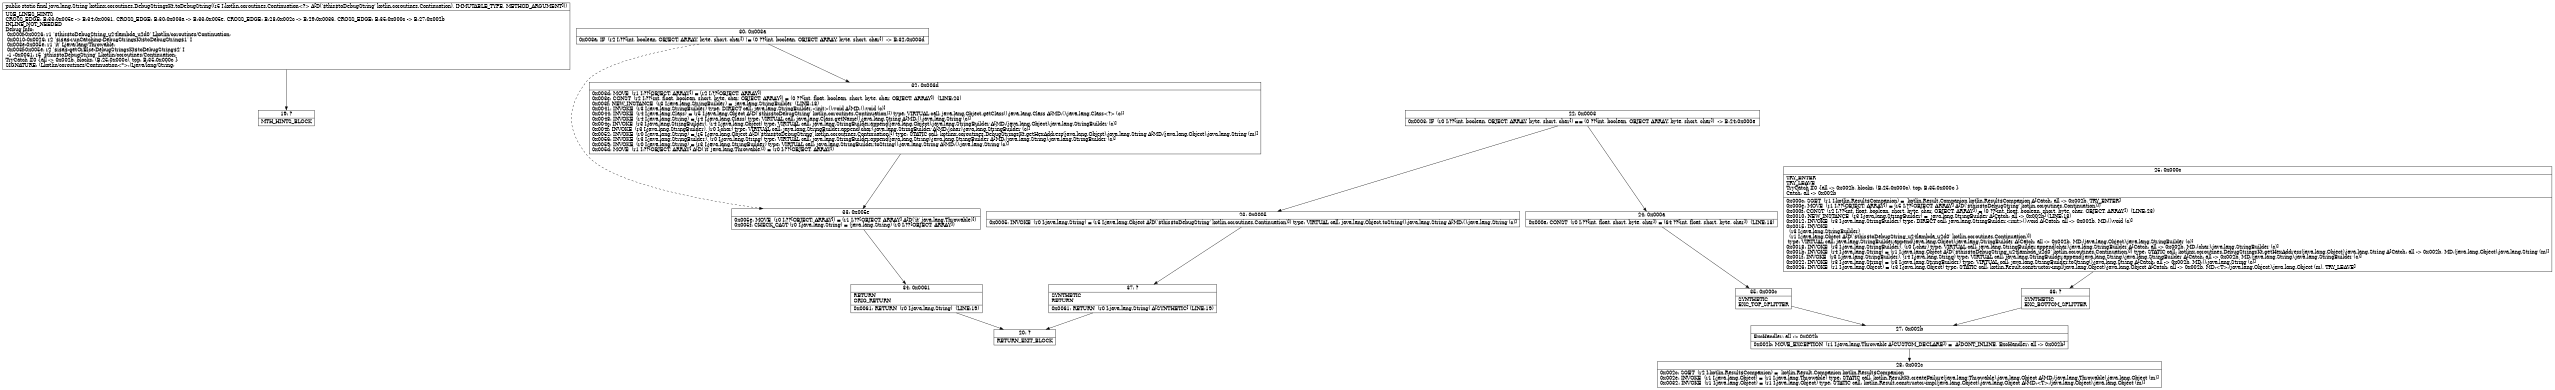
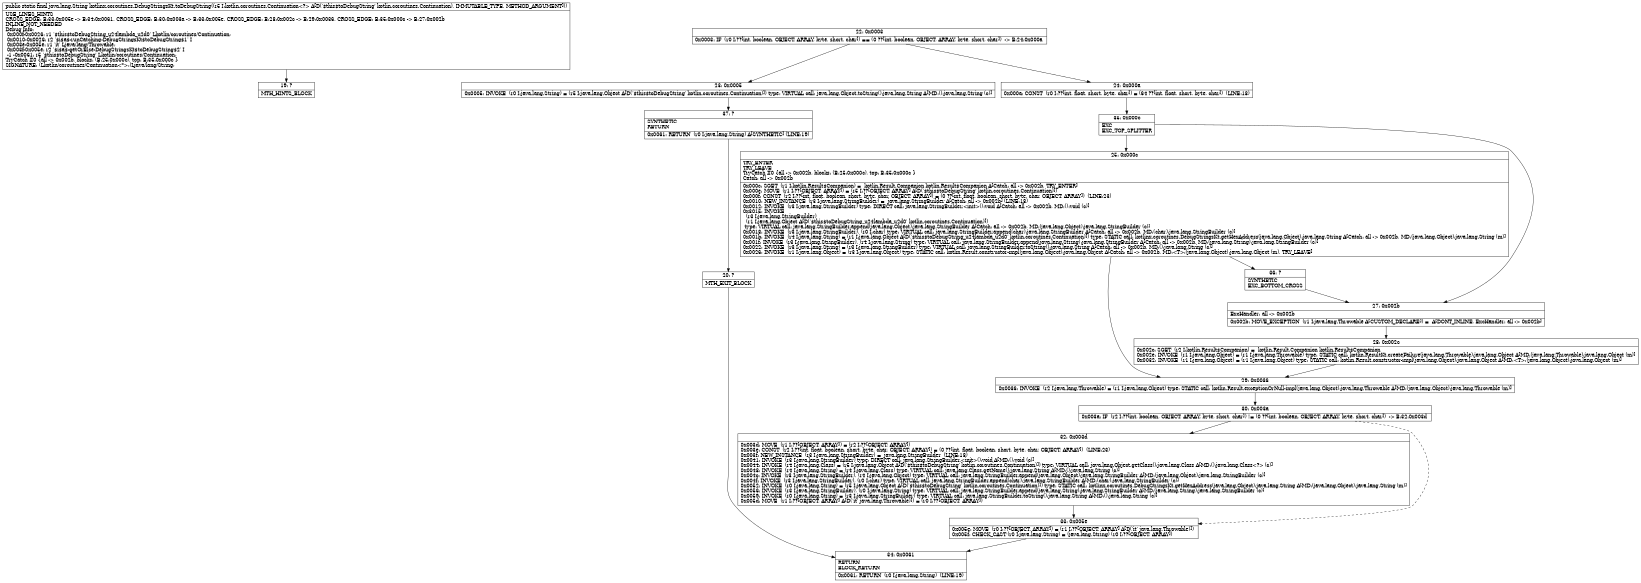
edge "35: 0x000c" -> "25: 0x000c": added
node "25: 0x000c": text "0x0015: INVOKE" -> "0x3015: INVOKE"
node "35: 0x000c": text "SYNTHETIC" -> "EXC"
node "34: 0x0061": text "ORIG_RETURN" -> "BLOCK_RETURN"
node "36: ?": text "EXC_BOTTOM_SPLITTER" -> "EXC_BOTTOM_CROSS"
edge "34: 0x0061" -> "20: ?": reversed
node "20: ?": text "RETURN_EXIT_BLOCK" -> "MTH_EXIT_BLOCK"
node "29: 0x0036": added
